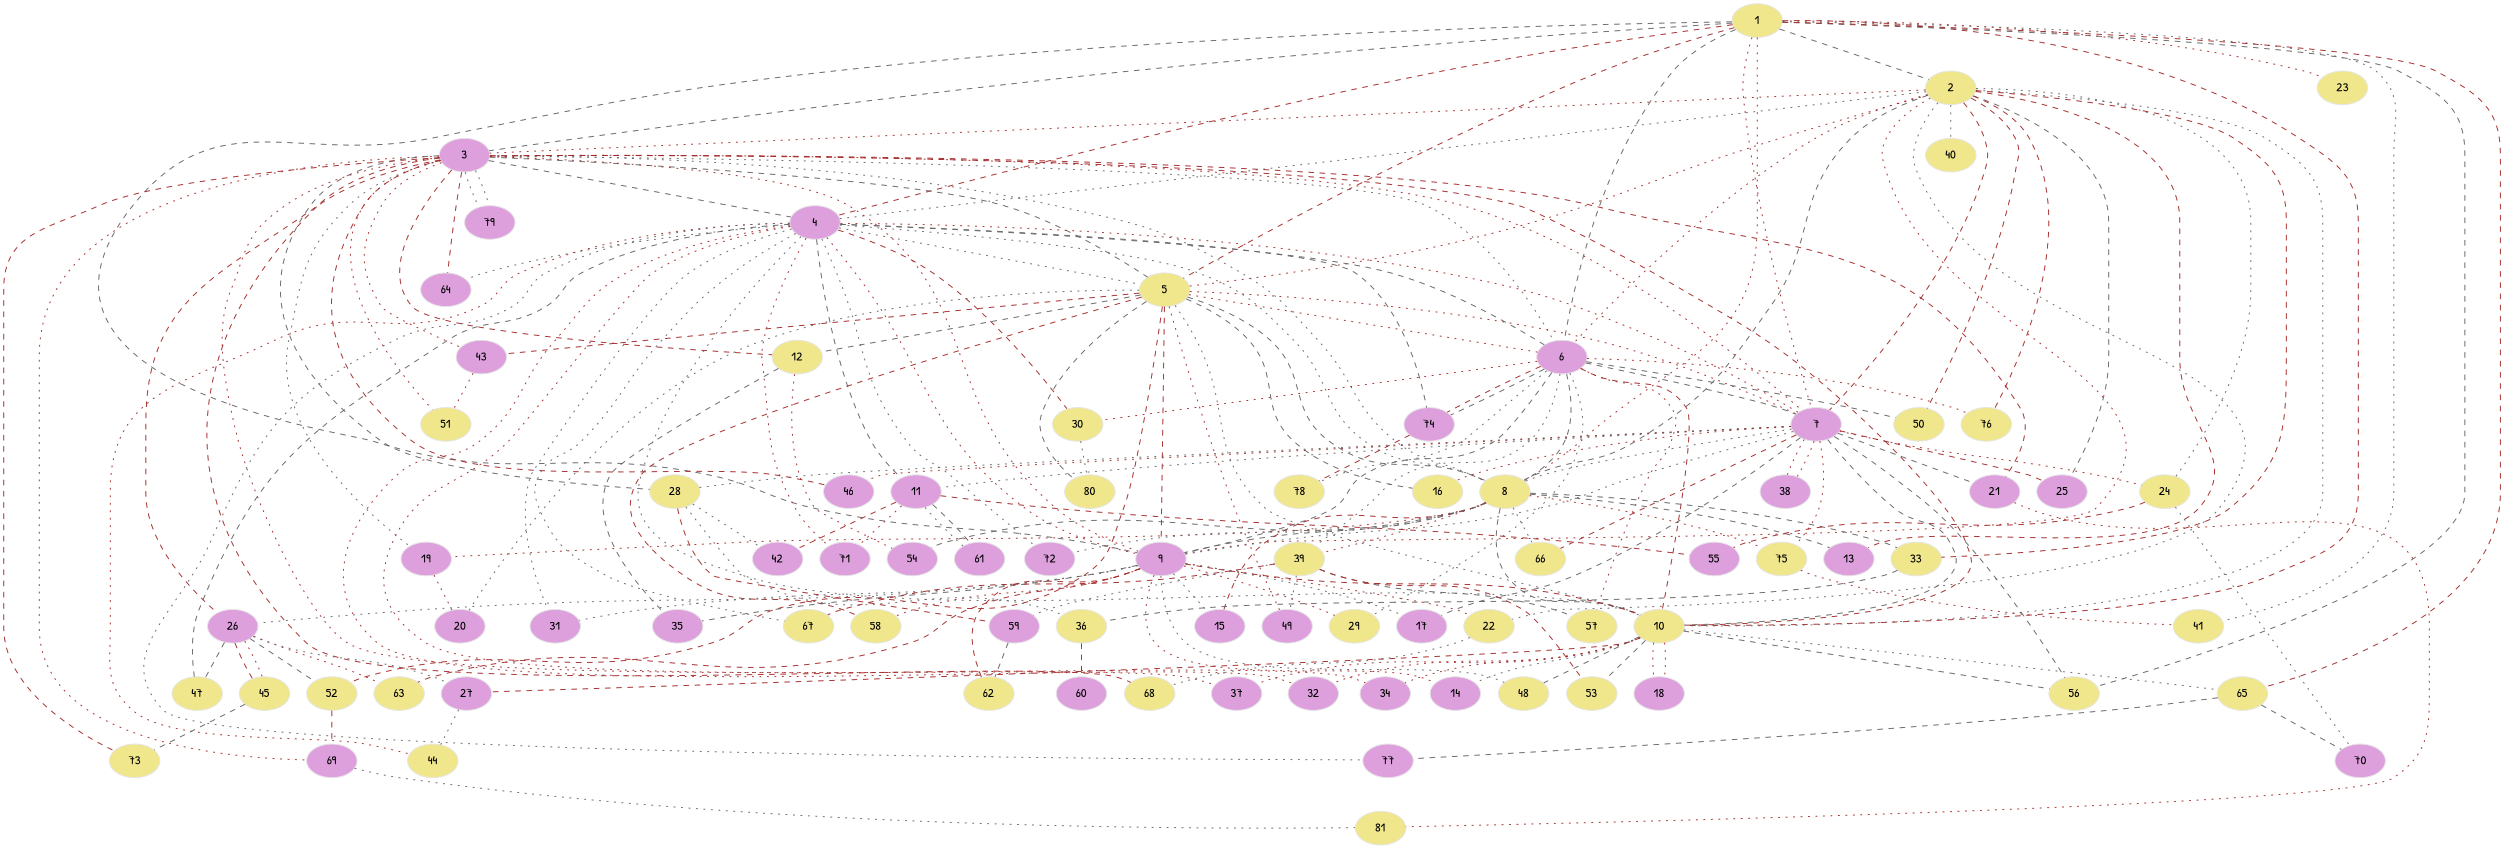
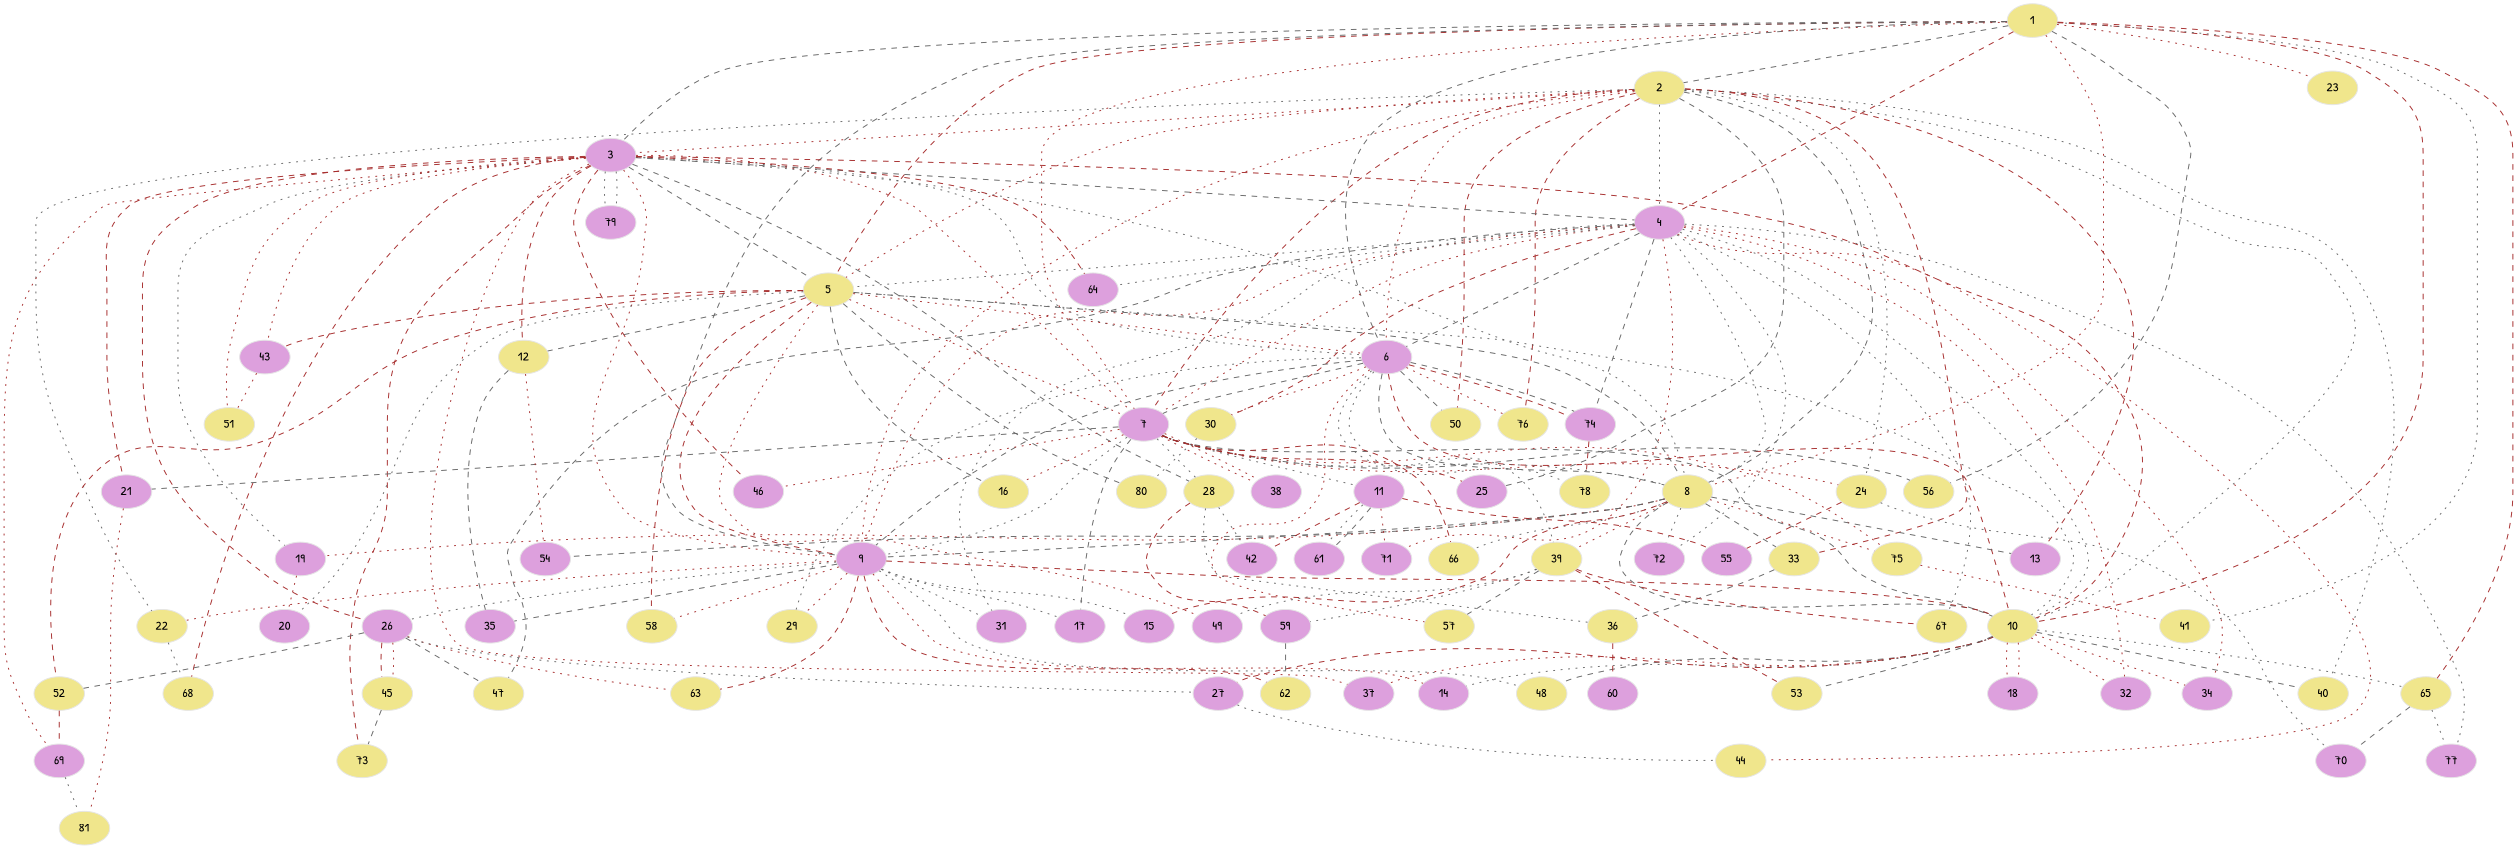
edge "4" -- "11": removed
edge "10" -- "56": now "10" -- "40"
edge "65" -- "77": style dashed -> dotted
